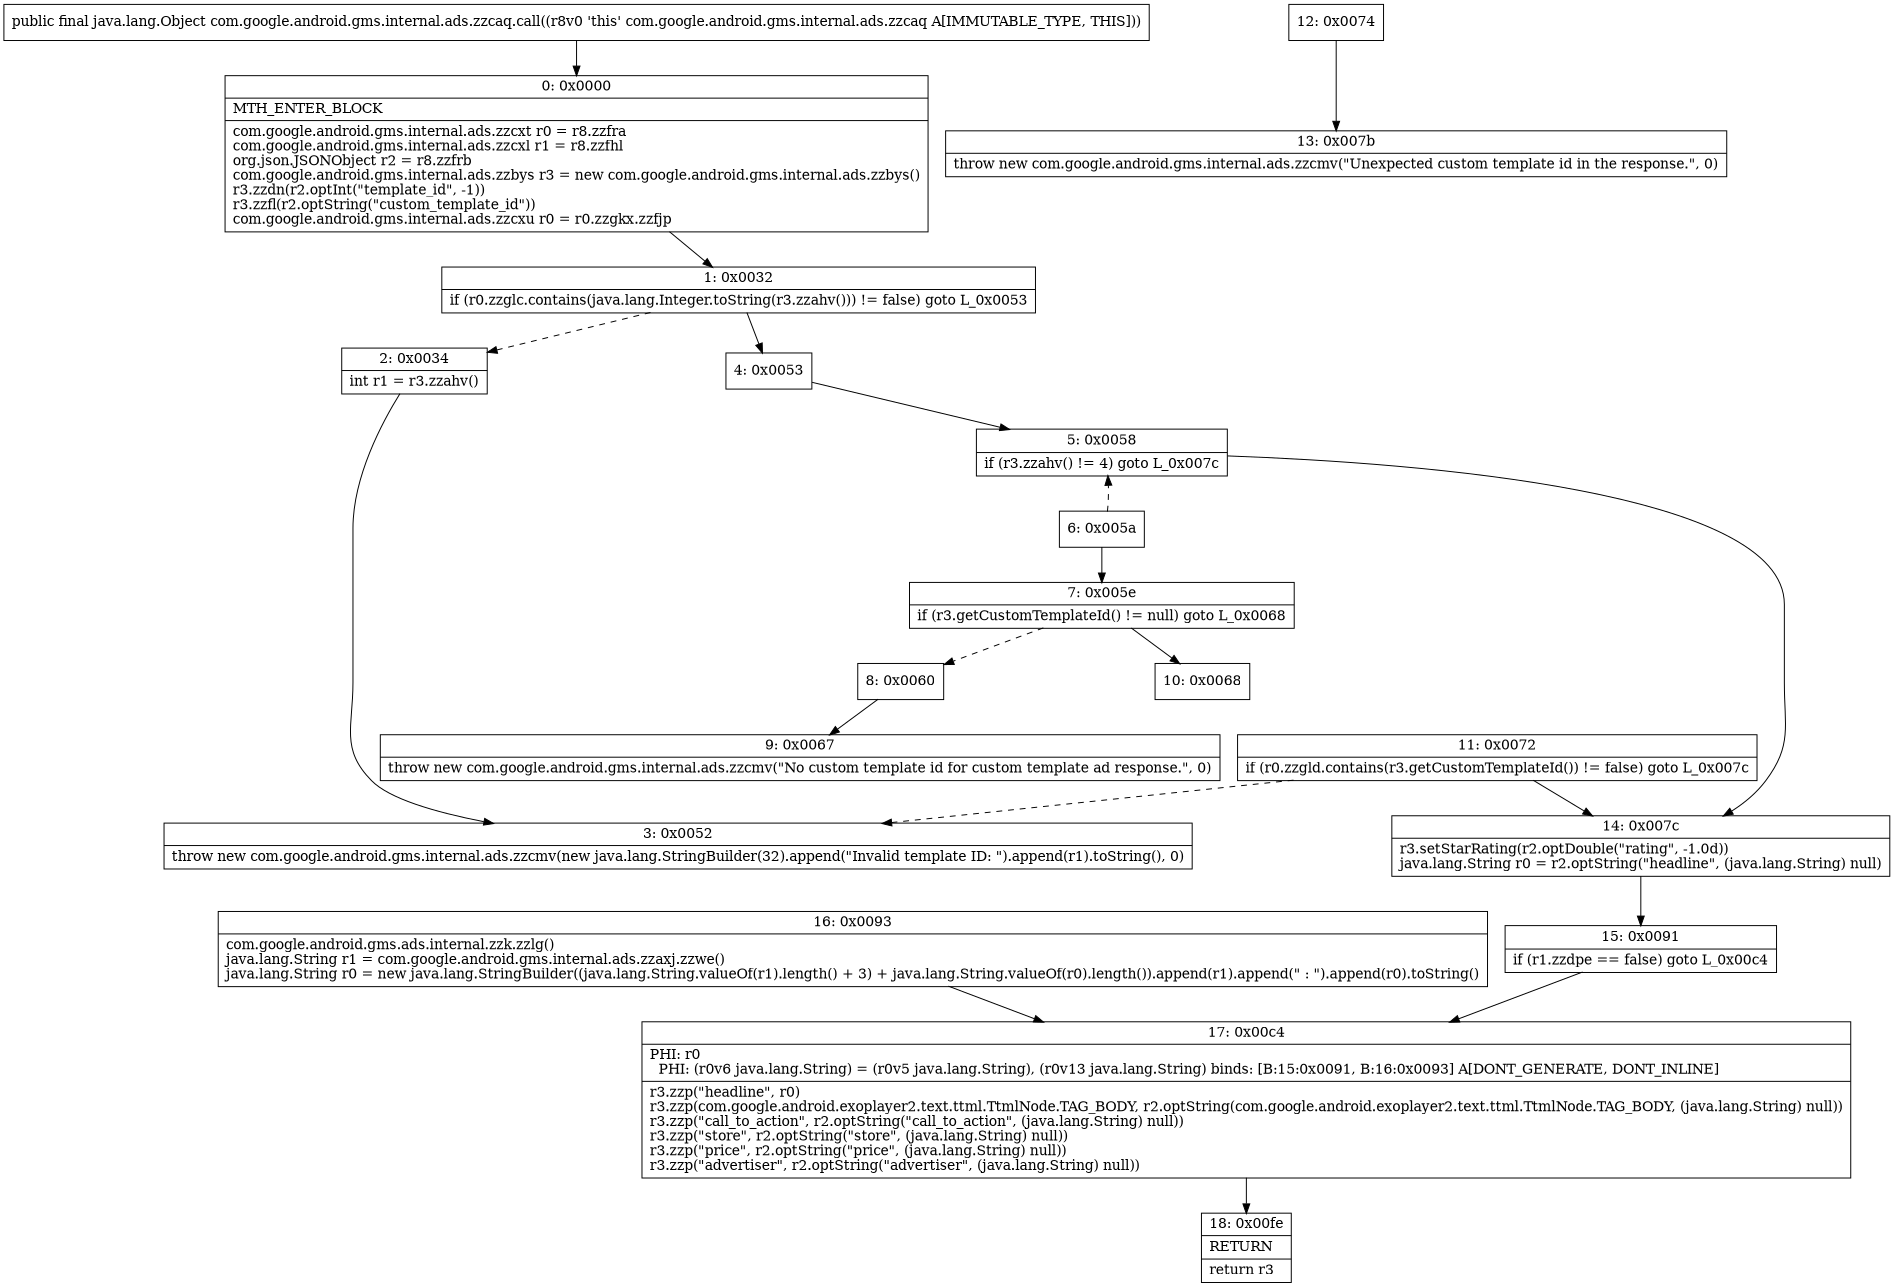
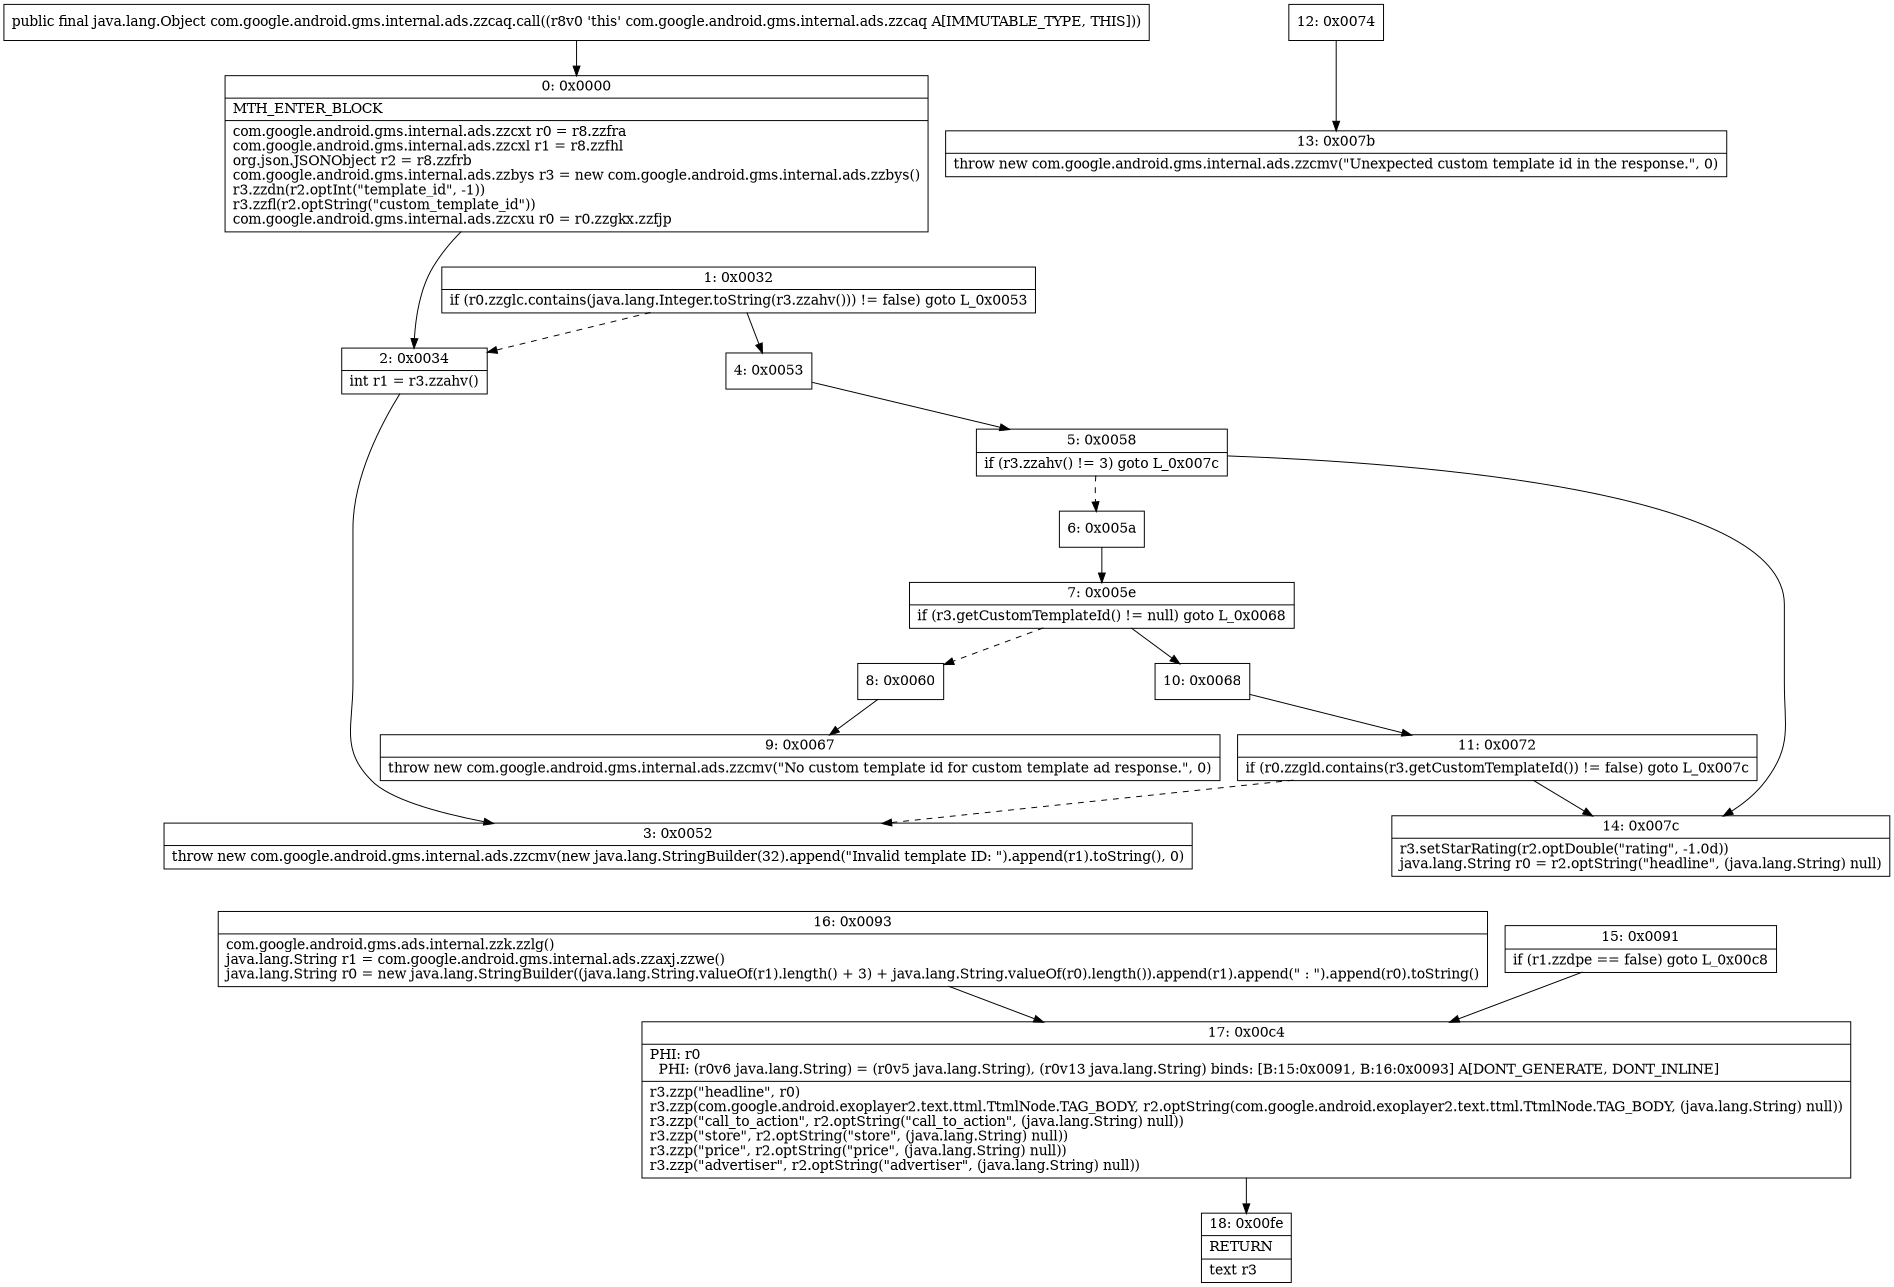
edge "0: 0x0000" -> "1: 0x0032": now "0: 0x0000" -> "2: 0x0034"
node "5: 0x0058": text "if (r3.zzahv() != 4) goto L_0x007c" -> "if (r3.zzahv() != 3) goto L_0x007c"
edge "6: 0x005a" -> "5: 0x0058": reversed
edge "10: 0x0068" -> "11: 0x0072": added
edge "14: 0x007c" -> "15: 0x0091": removed
node "15: 0x0091": text "if (r1.zzdpe == false) goto L_0x00c4" -> "if (r1.zzdpe == false) goto L_0x00c8"
node "18: 0x00fe": text "return r3" -> "text r3"
